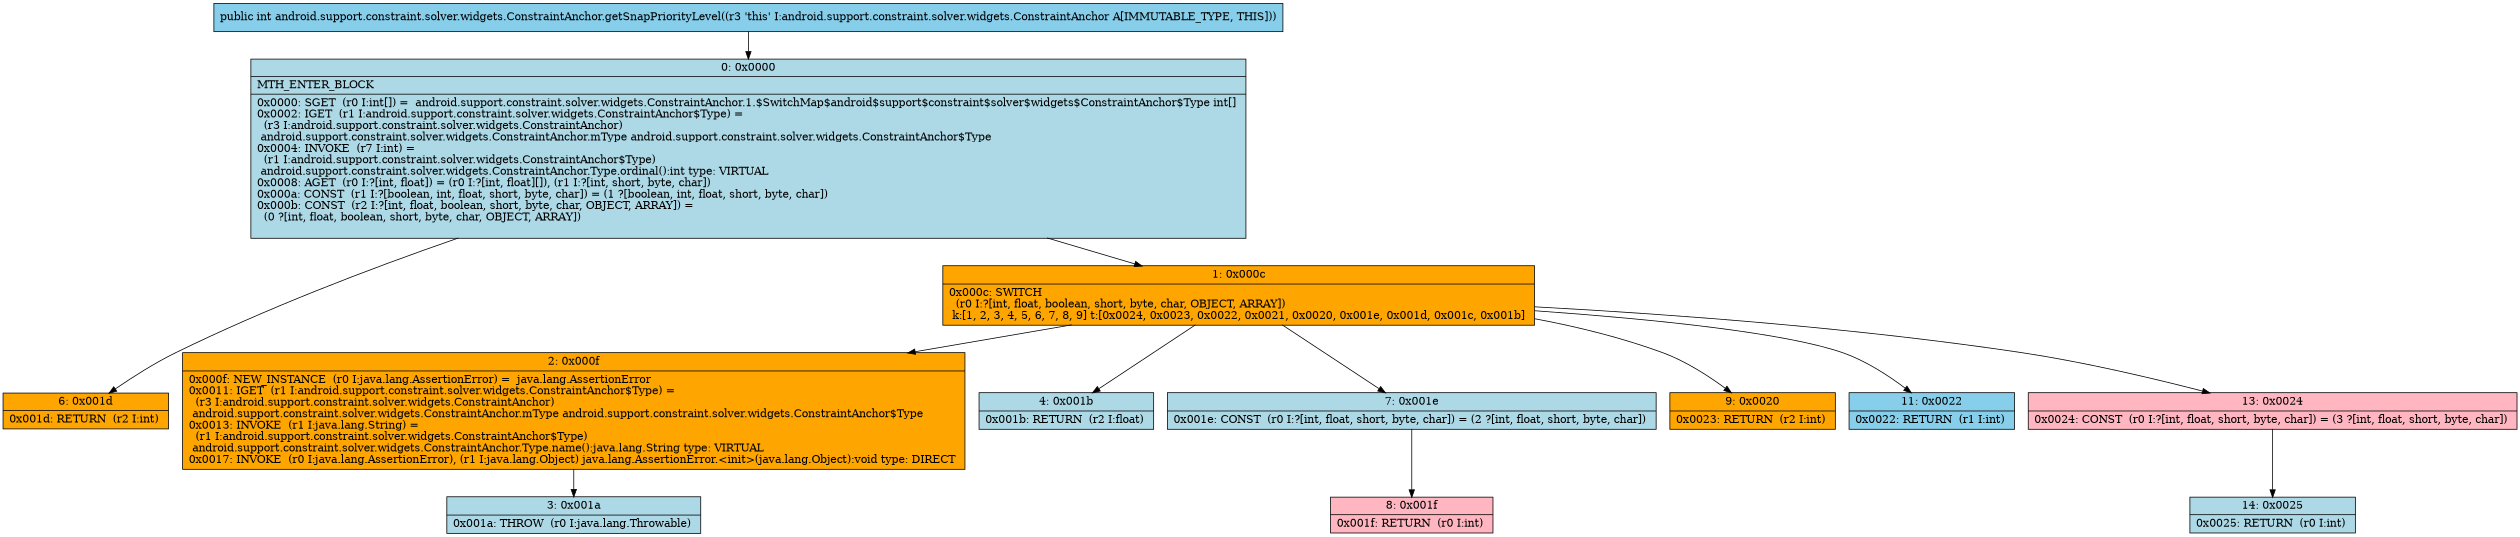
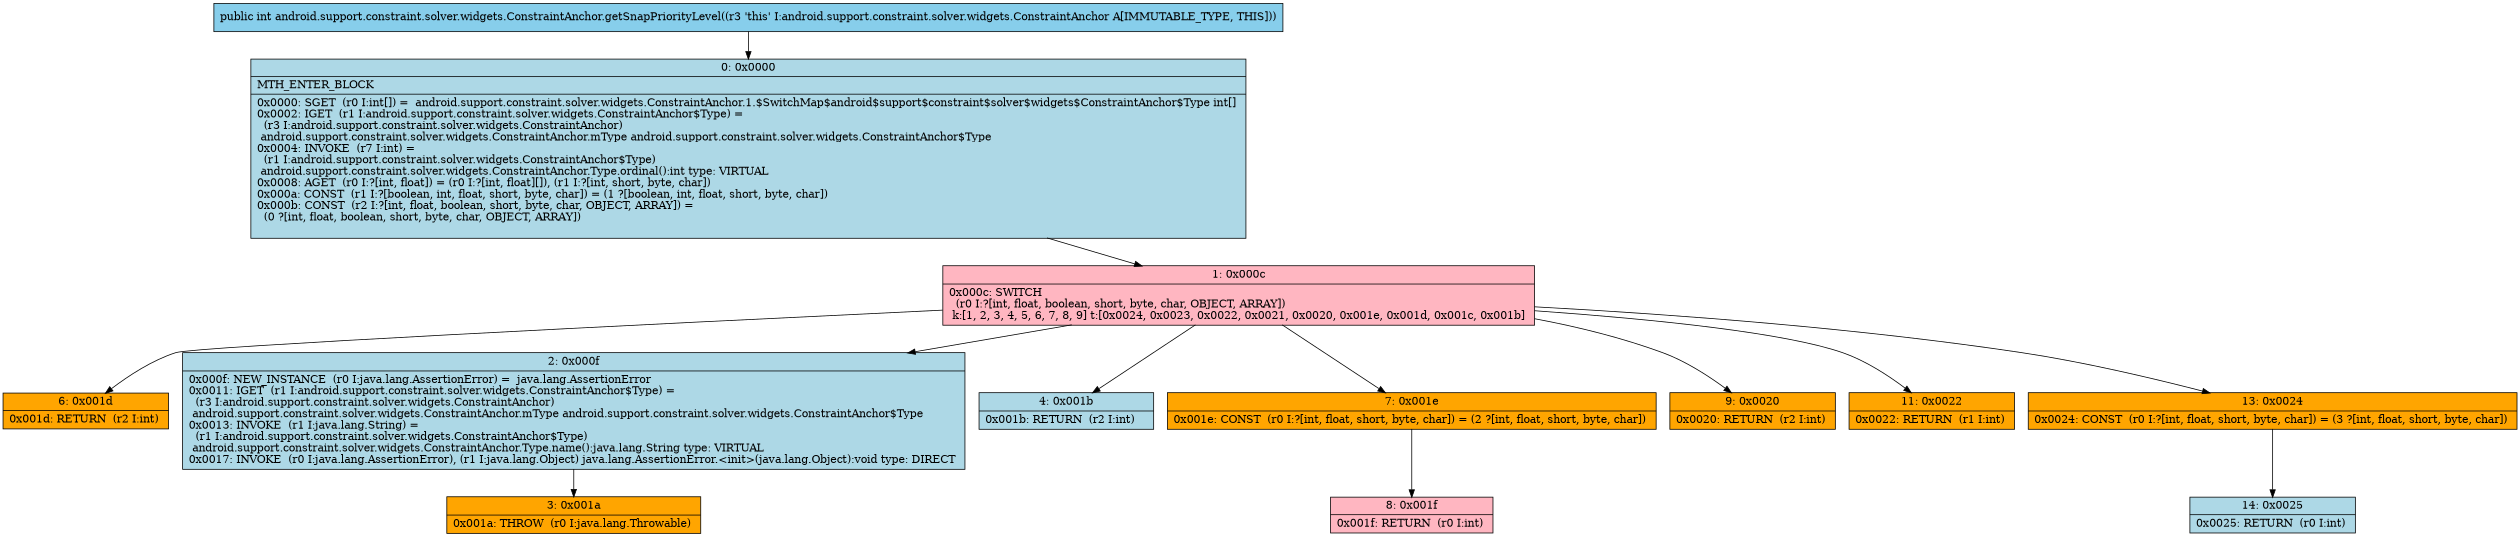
node "1: 0x000c": fillcolor orange -> lightpink
edge "0: 0x0000" -> "6: 0x001d": now "1: 0x000c" -> "6: 0x001d"
node "2: 0x000f": fillcolor orange -> lightblue
node "7: 0x001e": fillcolor lightblue -> orange
node "11: 0x0022": fillcolor skyblue -> orange
node "13: 0x0024": fillcolor lightpink -> orange
node "4: 0x001b": text "0x001b: RETURN  (r2 I:float)" -> "0x001b: RETURN  (r2 I:int)"
node "9: 0x0020": text "0x0023: RETURN  (r2 I:int)" -> "0x0020: RETURN  (r2 I:int)"
node "3: 0x001a": fillcolor lightblue -> orange
